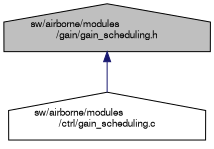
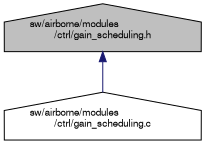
node "sw/airborne/modules /gain/gain_scheduling.h": label "sw/airborne/modules /gain/gain_scheduling.h" -> "sw/airborne/modules /ctrl/gain_scheduling.h"
